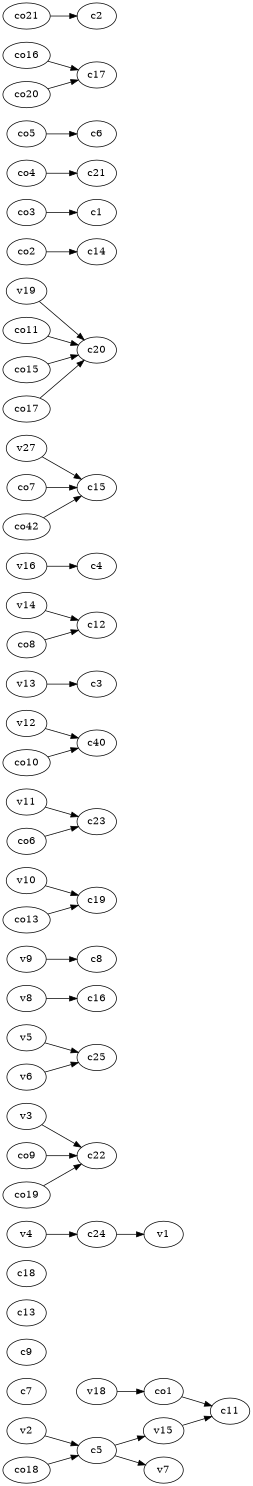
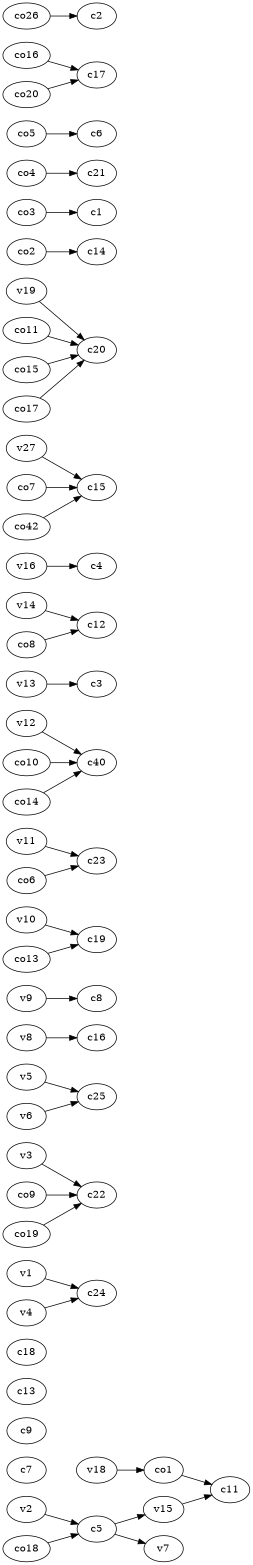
node "co21": label "co21" -> "co26"
node "co14": added
edge "c24" -> "v1": reversed
